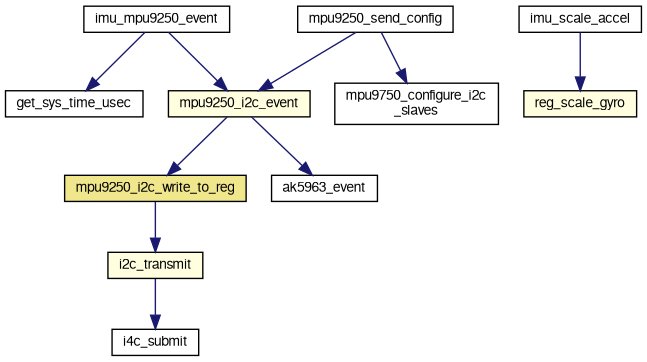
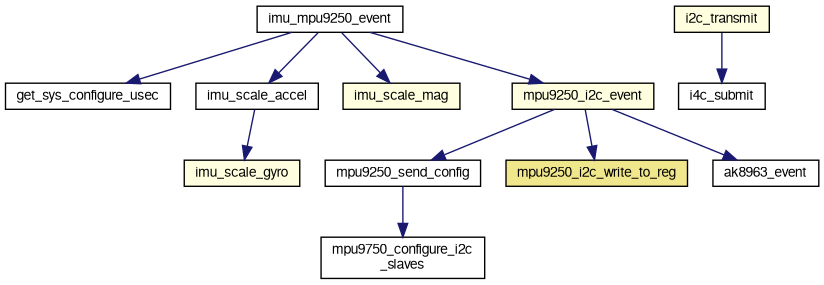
edge "imu_mpu9250_event" -> "imu_scale_accel": added
edge "mpu9250_send_config" -> "mpu9250_i2c_event": reversed
node "imu_scale_mag": added
node "get_sys_time_usec": label "get_sys_time_usec" -> "get_sys_configure_usec"
node "reg_scale_gyro": label "reg_scale_gyro" -> "imu_scale_gyro"
node "ak5963_event": label "ak5963_event" -> "ak8963_event"
edge "mpu9250_i2c_write_to_reg" -> "i2c_transmit": removed
